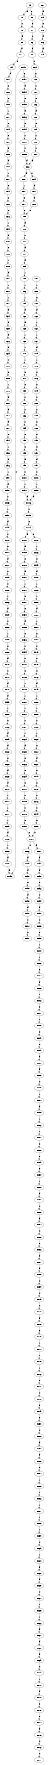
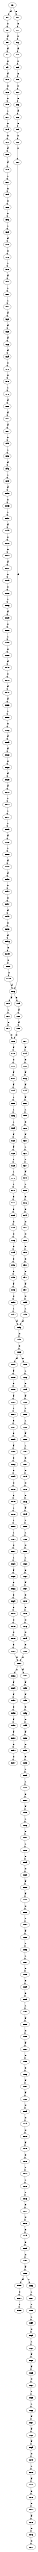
edge "S194" -> "S191": reversed
edge "S49" -> "S52": added, label "G"
edge "S255" -> "S256": now "S252" -> "S256"
